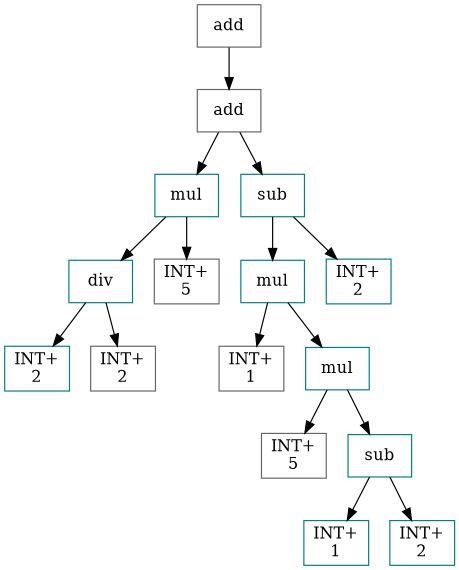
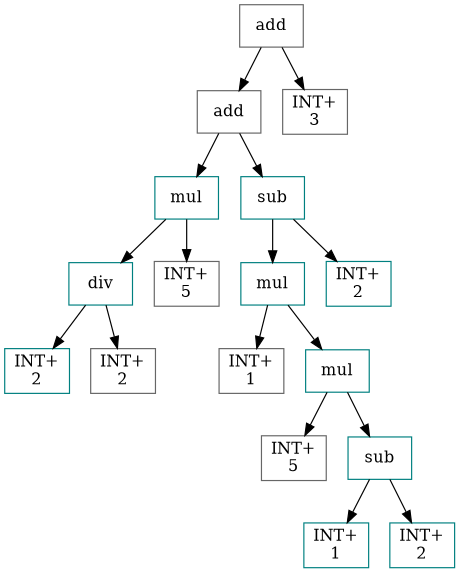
node "INT+ 3": added
